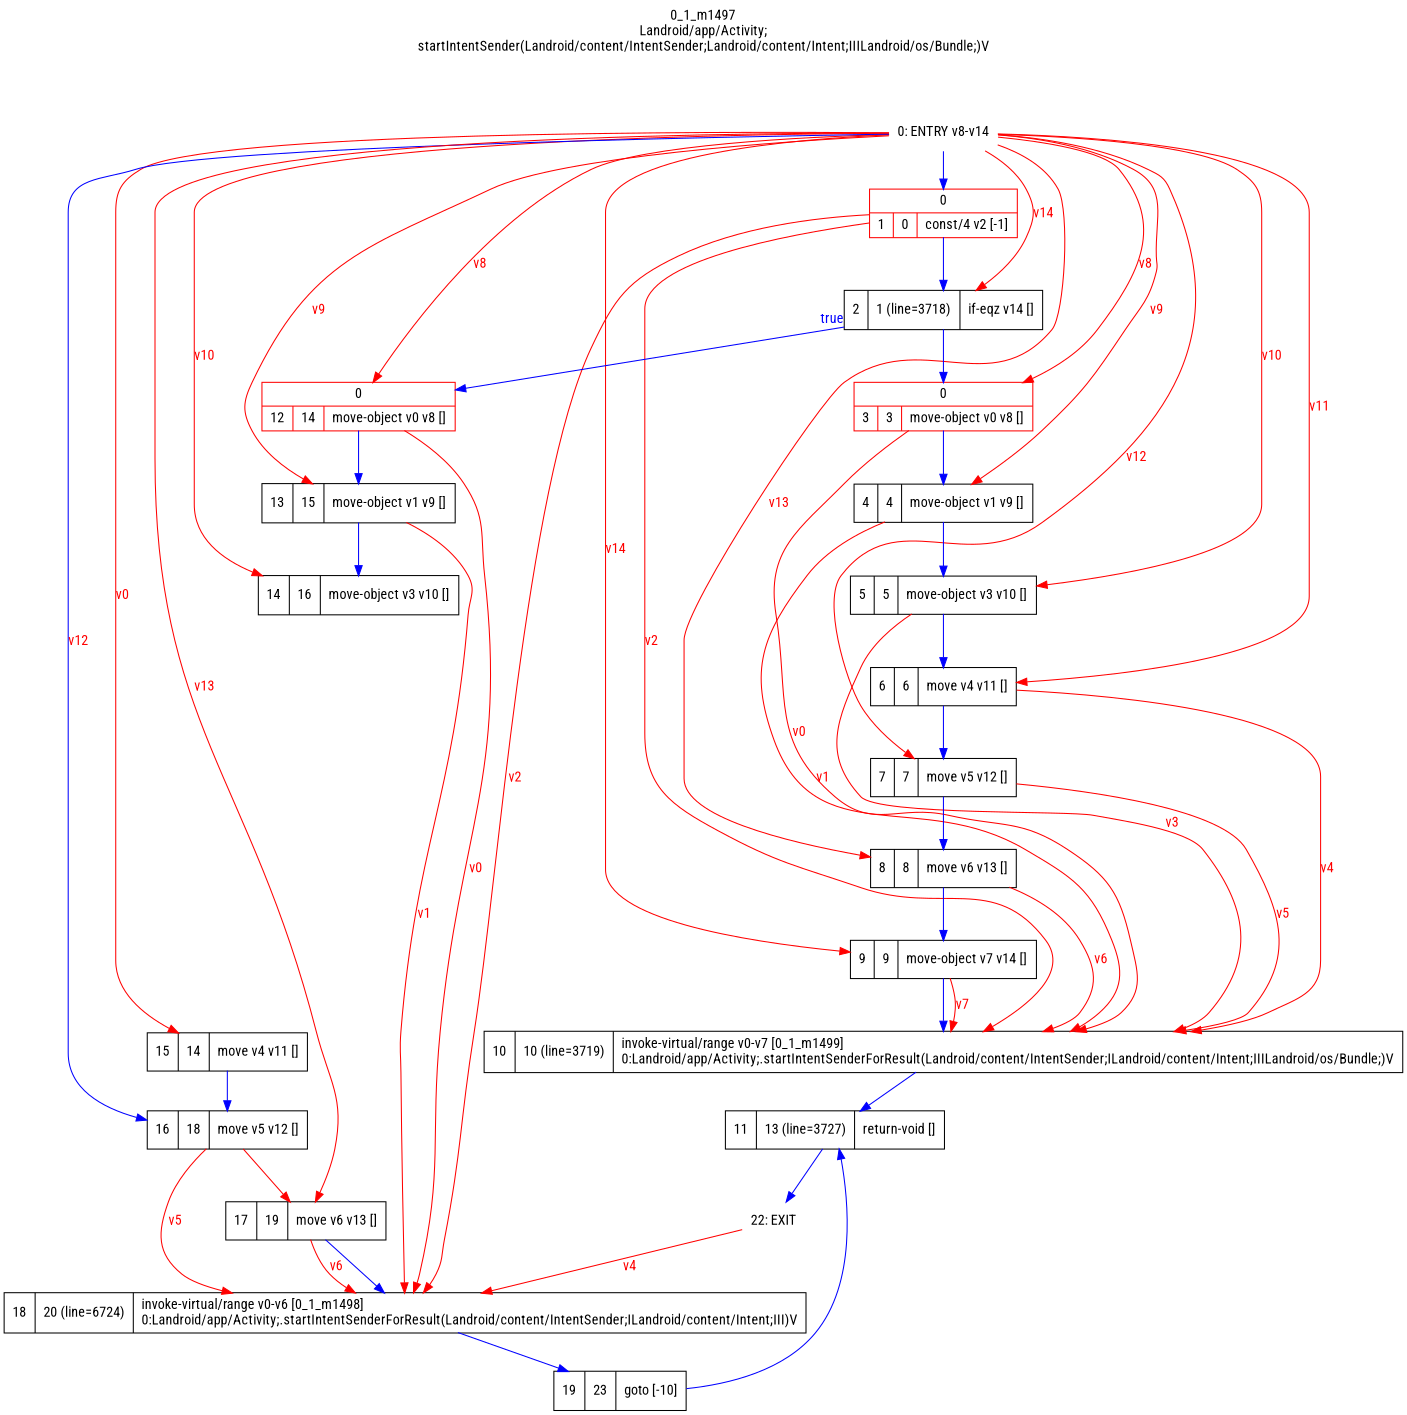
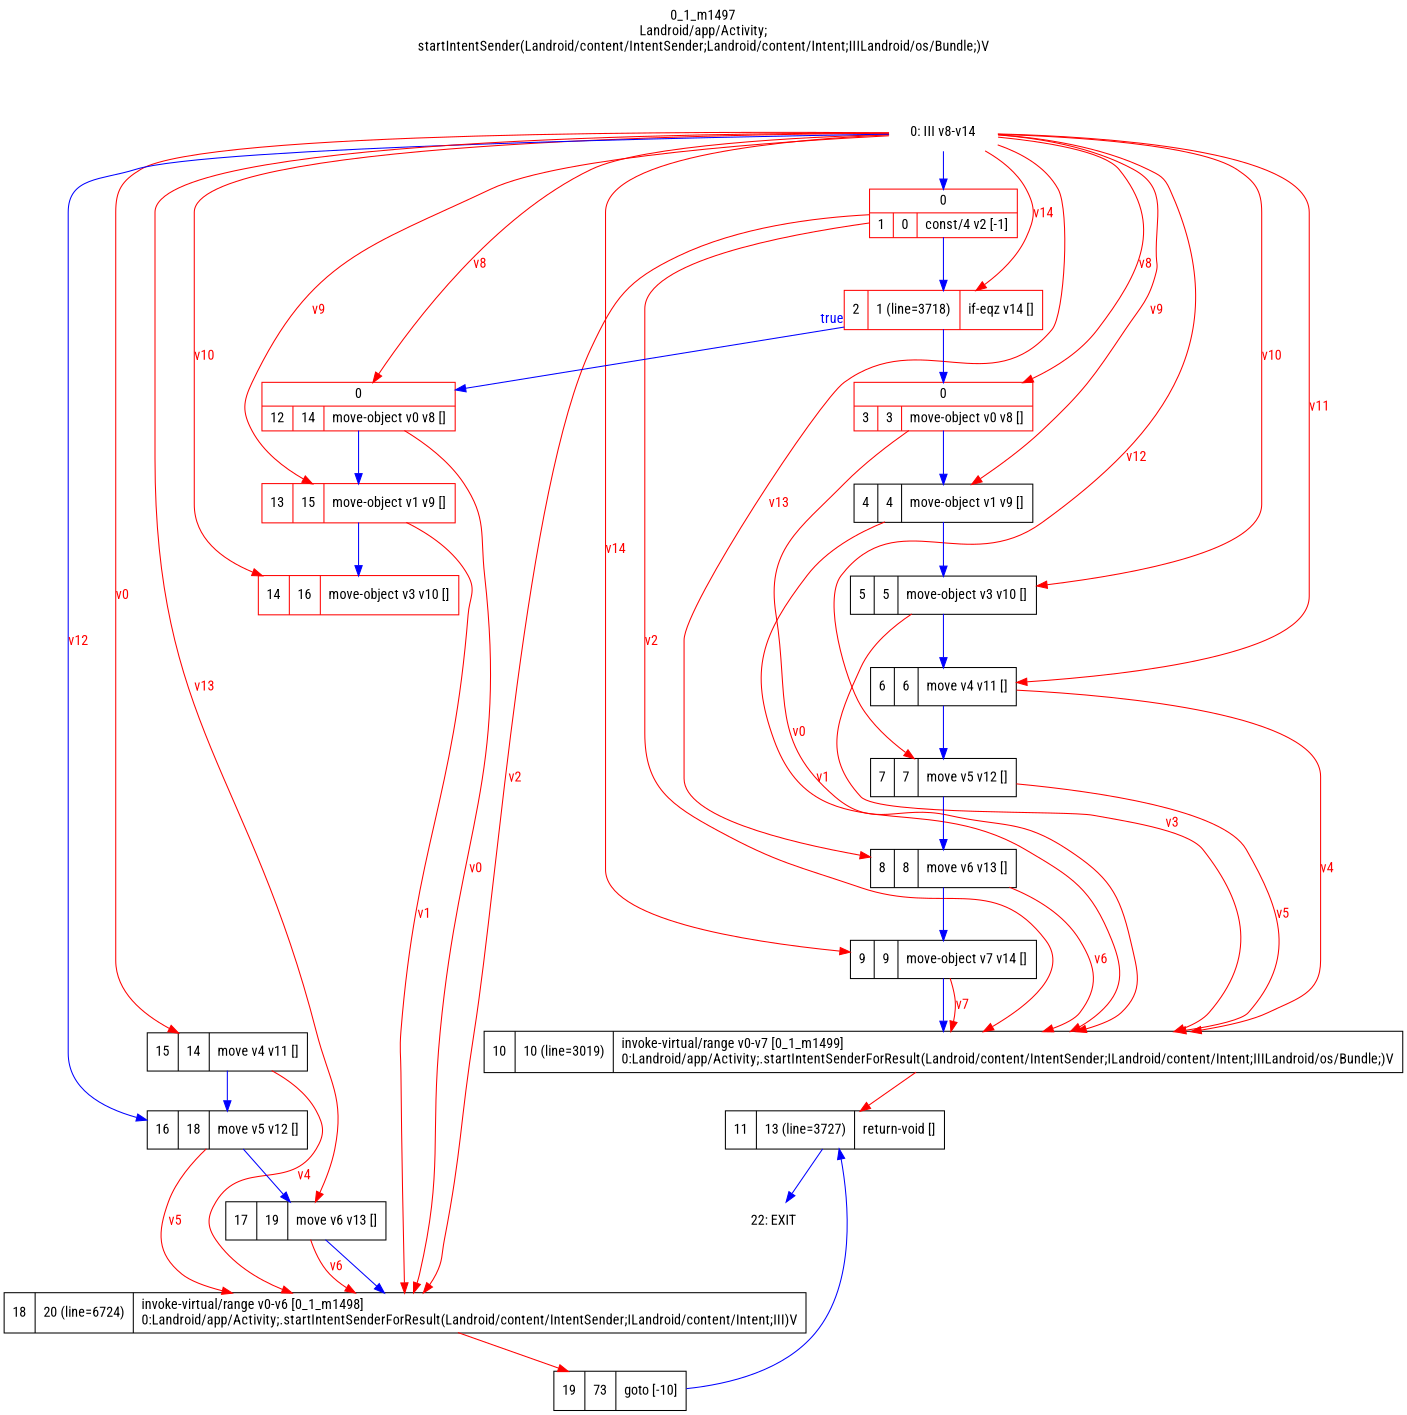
node "0: ENTRY v8-v14": label "0: ENTRY v8-v14" -> "0: III v8-v14"
node "2": color black -> red
node "13": color black -> red
node "14": color black -> red
node "10": text "10 (line=3719)" -> "10 (line=3019)"
edge "10" -> "11": color blue -> red
edge "16" -> "17": color red -> blue
edge "22: EXIT" -> "18": now "15" -> "18"
edge "18" -> "19": color blue -> red
node "19": text "23" -> "73"
